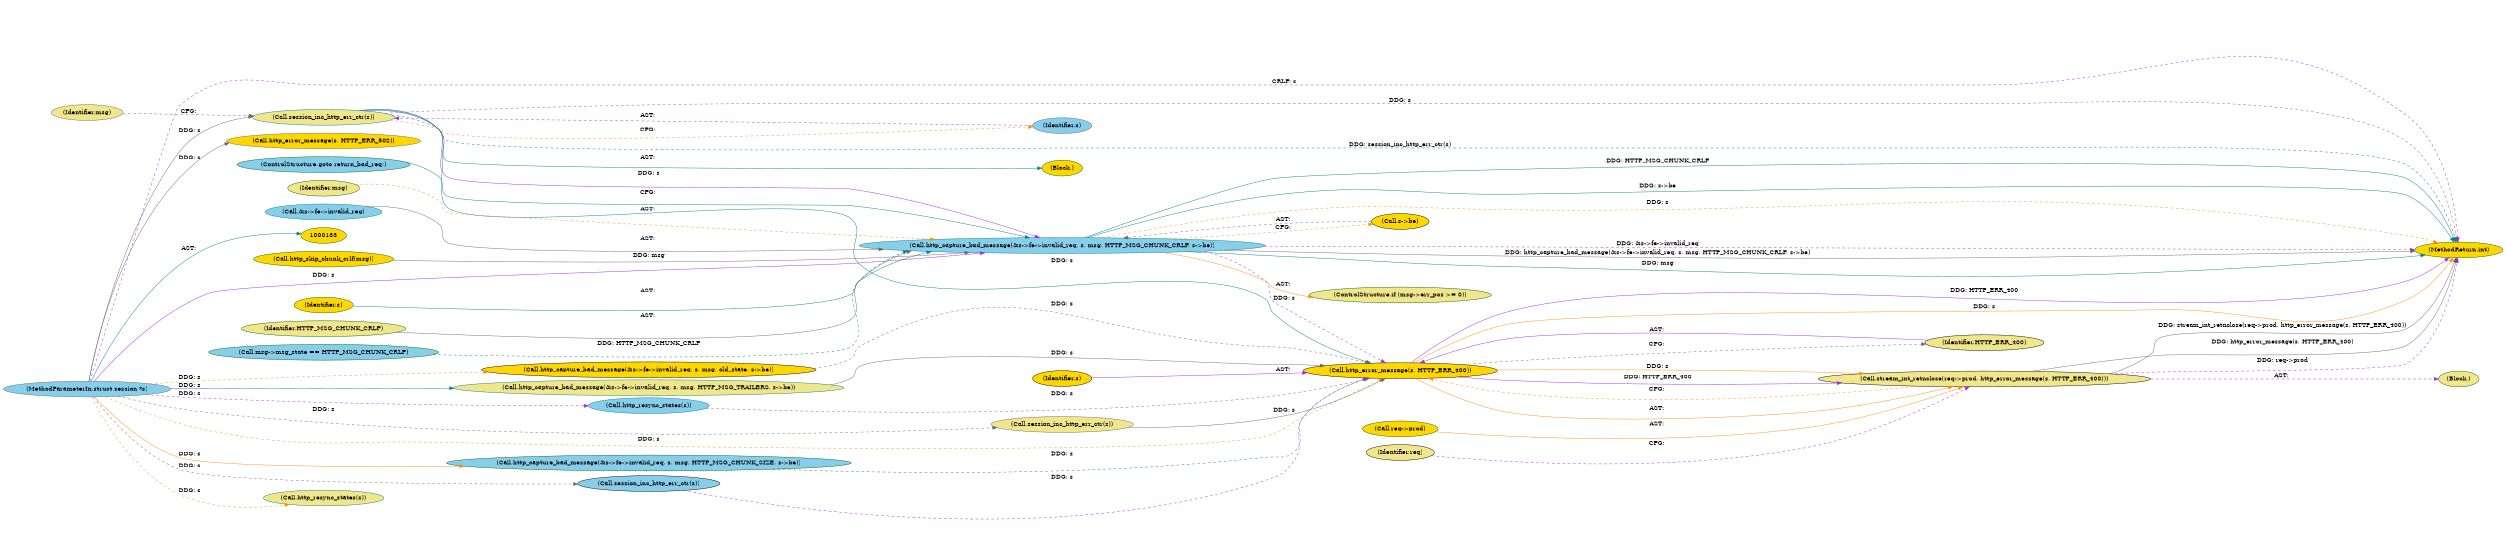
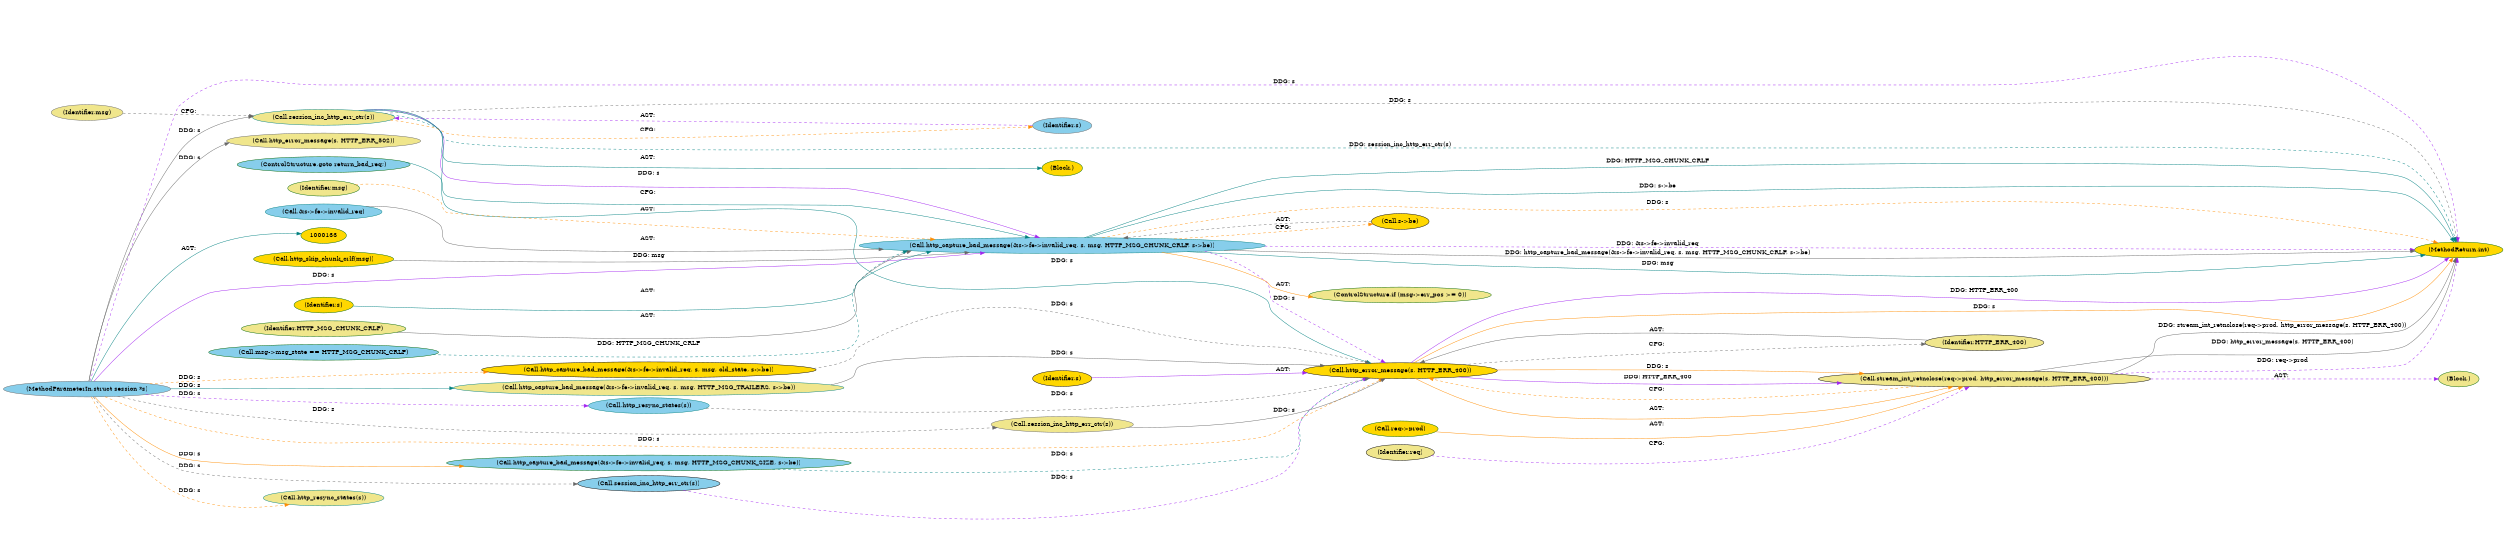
edge "(MethodParameterIn,struct session *s)" -> "(MethodReturn,int)": label "CRLF: s" -> "DDG: s"
node "(Call,http_error_message(s, HTTP_ERR_502))": fillcolor gold -> khaki
edge "(Identifier,HTTP_ERR_400)" -> "(Call,http_error_message(s, HTTP_ERR_400))": color purple -> gray40
